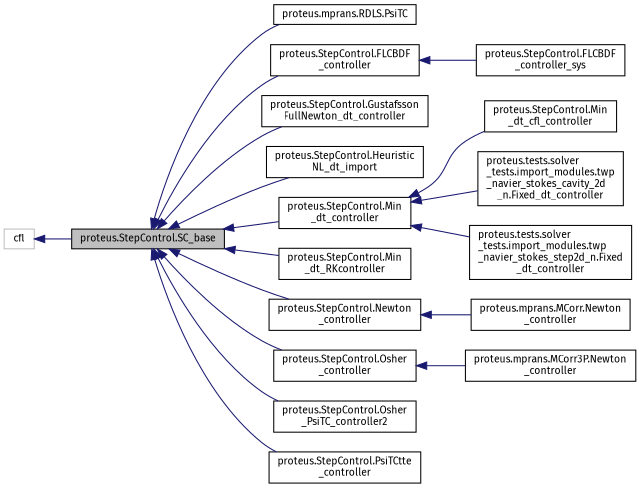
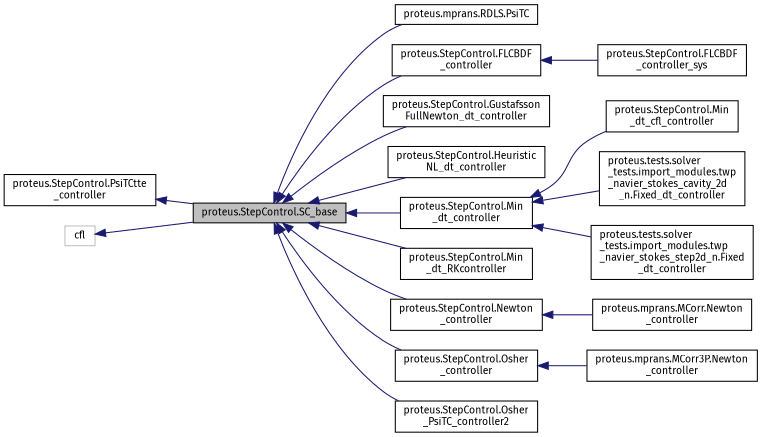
node "proteus.StepControl.Heuristic NL_dt_import": label "proteus.StepControl.Heuristic NL_dt_import" -> "proteus.StepControl.Heuristic NL_dt_controller"
edge "proteus.StepControl.PsiTCtte _controller" -> "proteus.StepControl.SC_base": reversed
